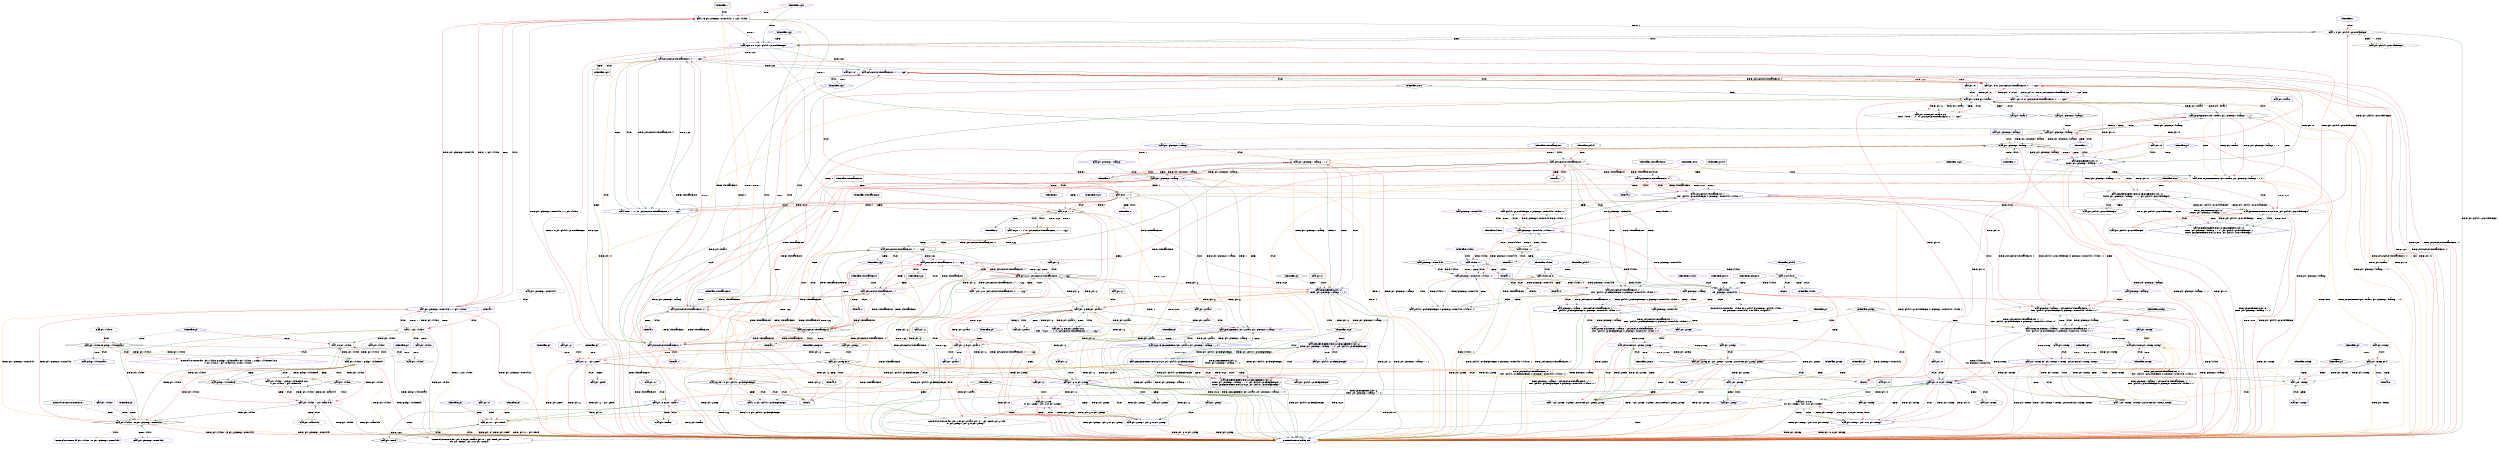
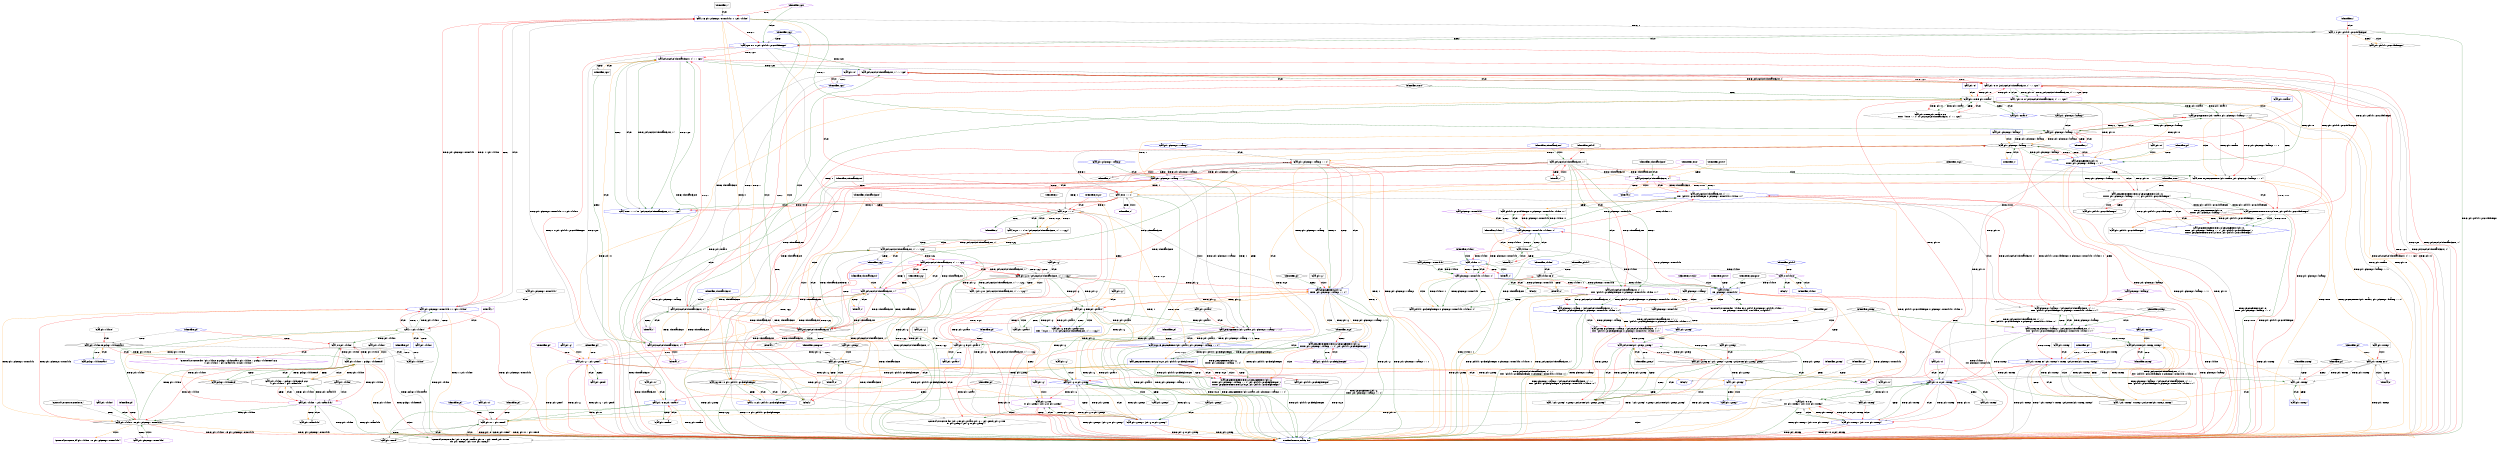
edge "(Call,pi->x < pi->xend)" -> "(Call,pi->xend)": label "DDG: rpx" -> "CFG: "
